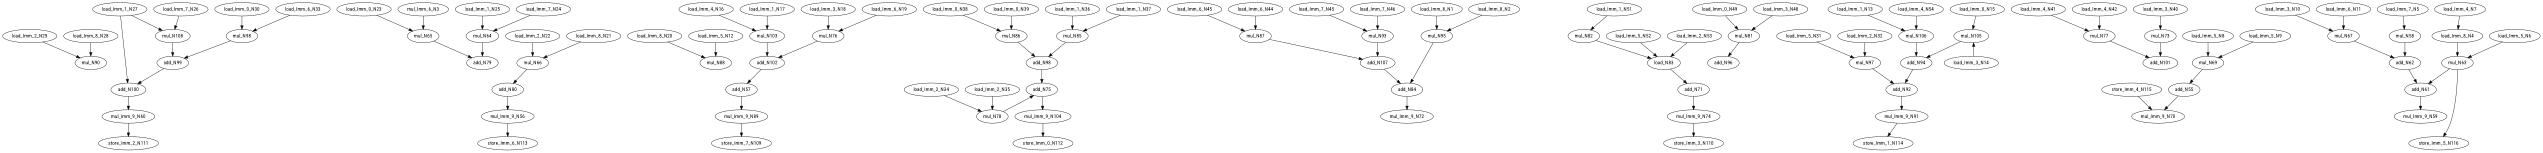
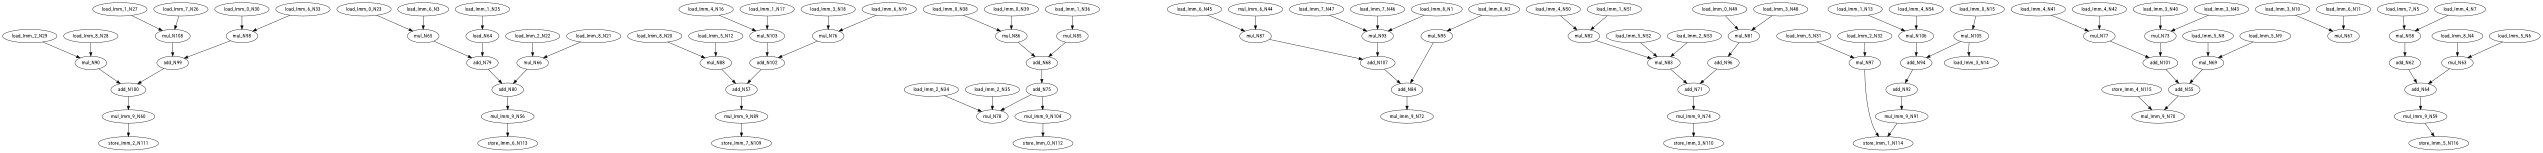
node "mul_Imm_6_N3": label "mul_Imm_6_N3" -> "load_Imm_6_N3"
node "load_Imm_7_N24": removed
node "load_Imm_1_N37": removed
node "load_Imm_6_N44": label "load_Imm_6_N44" -> "mul_Imm_6_N44"
node "load_Imm_7_N45": label "load_Imm_7_N45" -> "load_Imm_7_N47"
node "load_Imm_4_N50": added
node "load_Imm_3_N43": added
edge "load_Imm_8_N1" -> "mul_N95": now "load_Imm_8_N1" -> "mul_N93"
edge "load_Imm_4_N7" -> "load_Imm_8_N4": now "load_Imm_4_N7" -> "mul_N58"
node "mul_N64": label "mul_N64" -> "load_N64"
edge "load_Imm_1_N27" -> "add_N100": now "mul_N90" -> "add_N100"
edge "mul_N67" -> "add_N62": removed
edge "load_Imm_3_N14" -> "mul_N105": reversed
node "add_N98": label "add_N98" -> "add_N68"
node "load_N83": label "load_N83" -> "mul_N83"
edge "add_N79" -> "add_N80": added
edge "mul_N88" -> "add_N57": added
edge "add_N96" -> "add_N71": added
edge "mul_N97" -> "add_N92": now "mul_N97" -> "store_Imm_1_N114"
edge "add_N101" -> "add_N55": added
node "add_N61": label "add_N61" -> "add_N64"
edge "mul_N63" -> "store_Imm_5_N116": now "mul_Imm_9_N59" -> "store_Imm_5_N116"
edge "mul_N78" -> "add_N75": reversed
